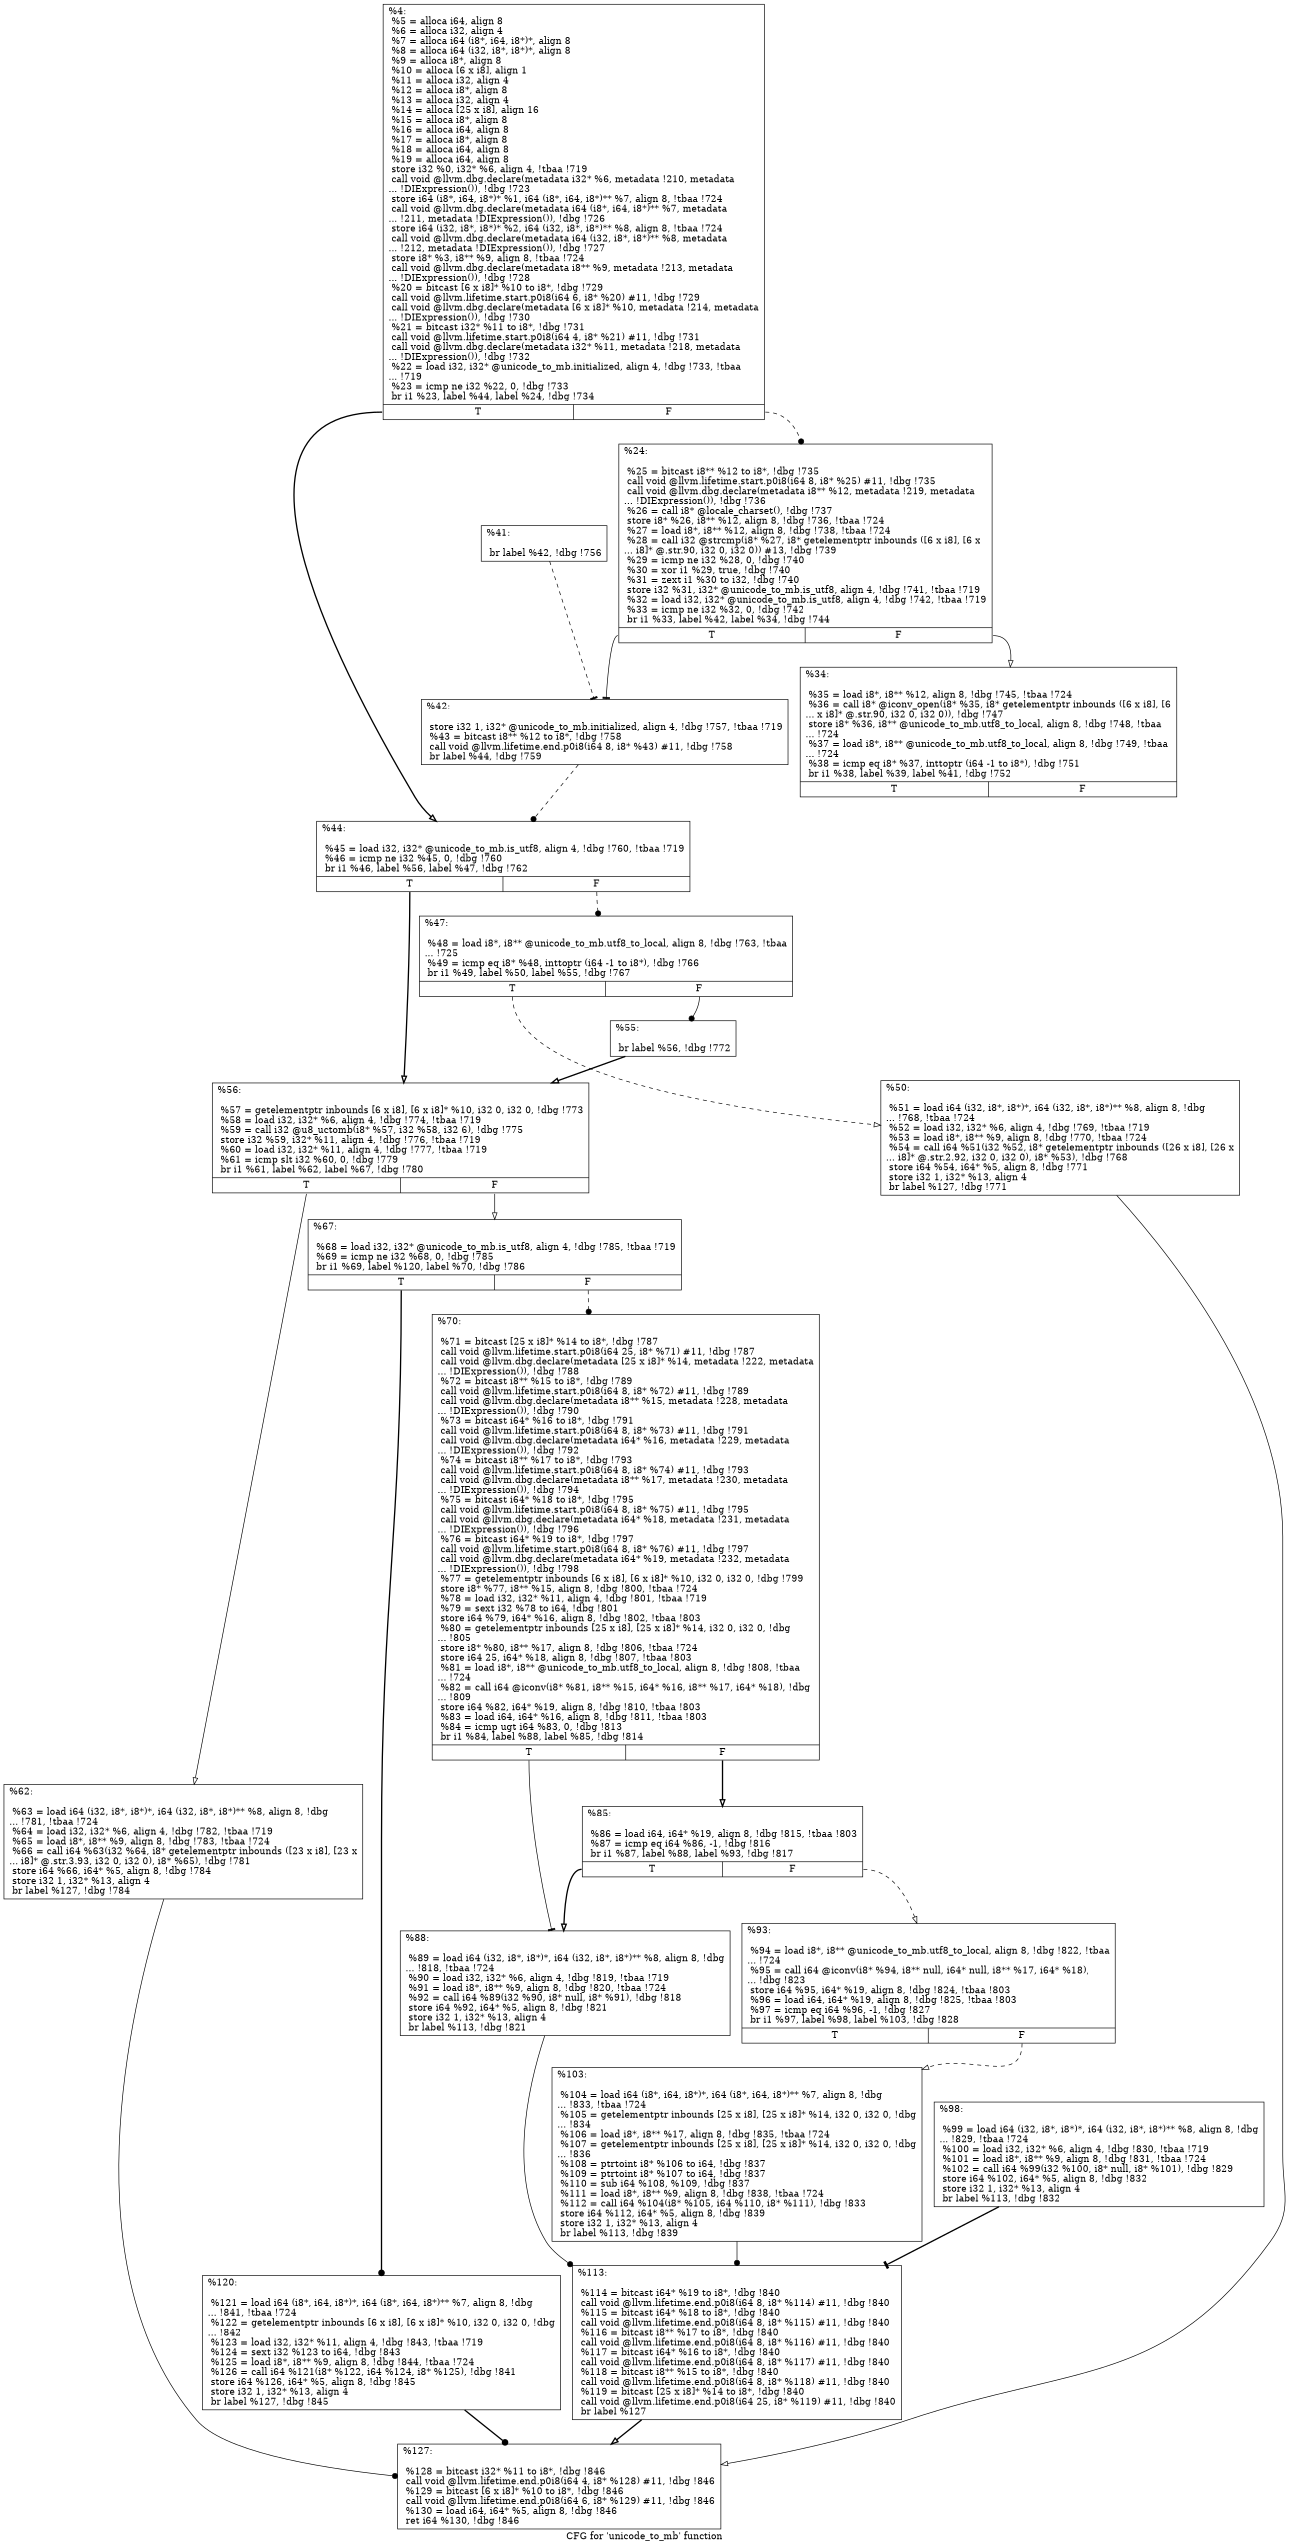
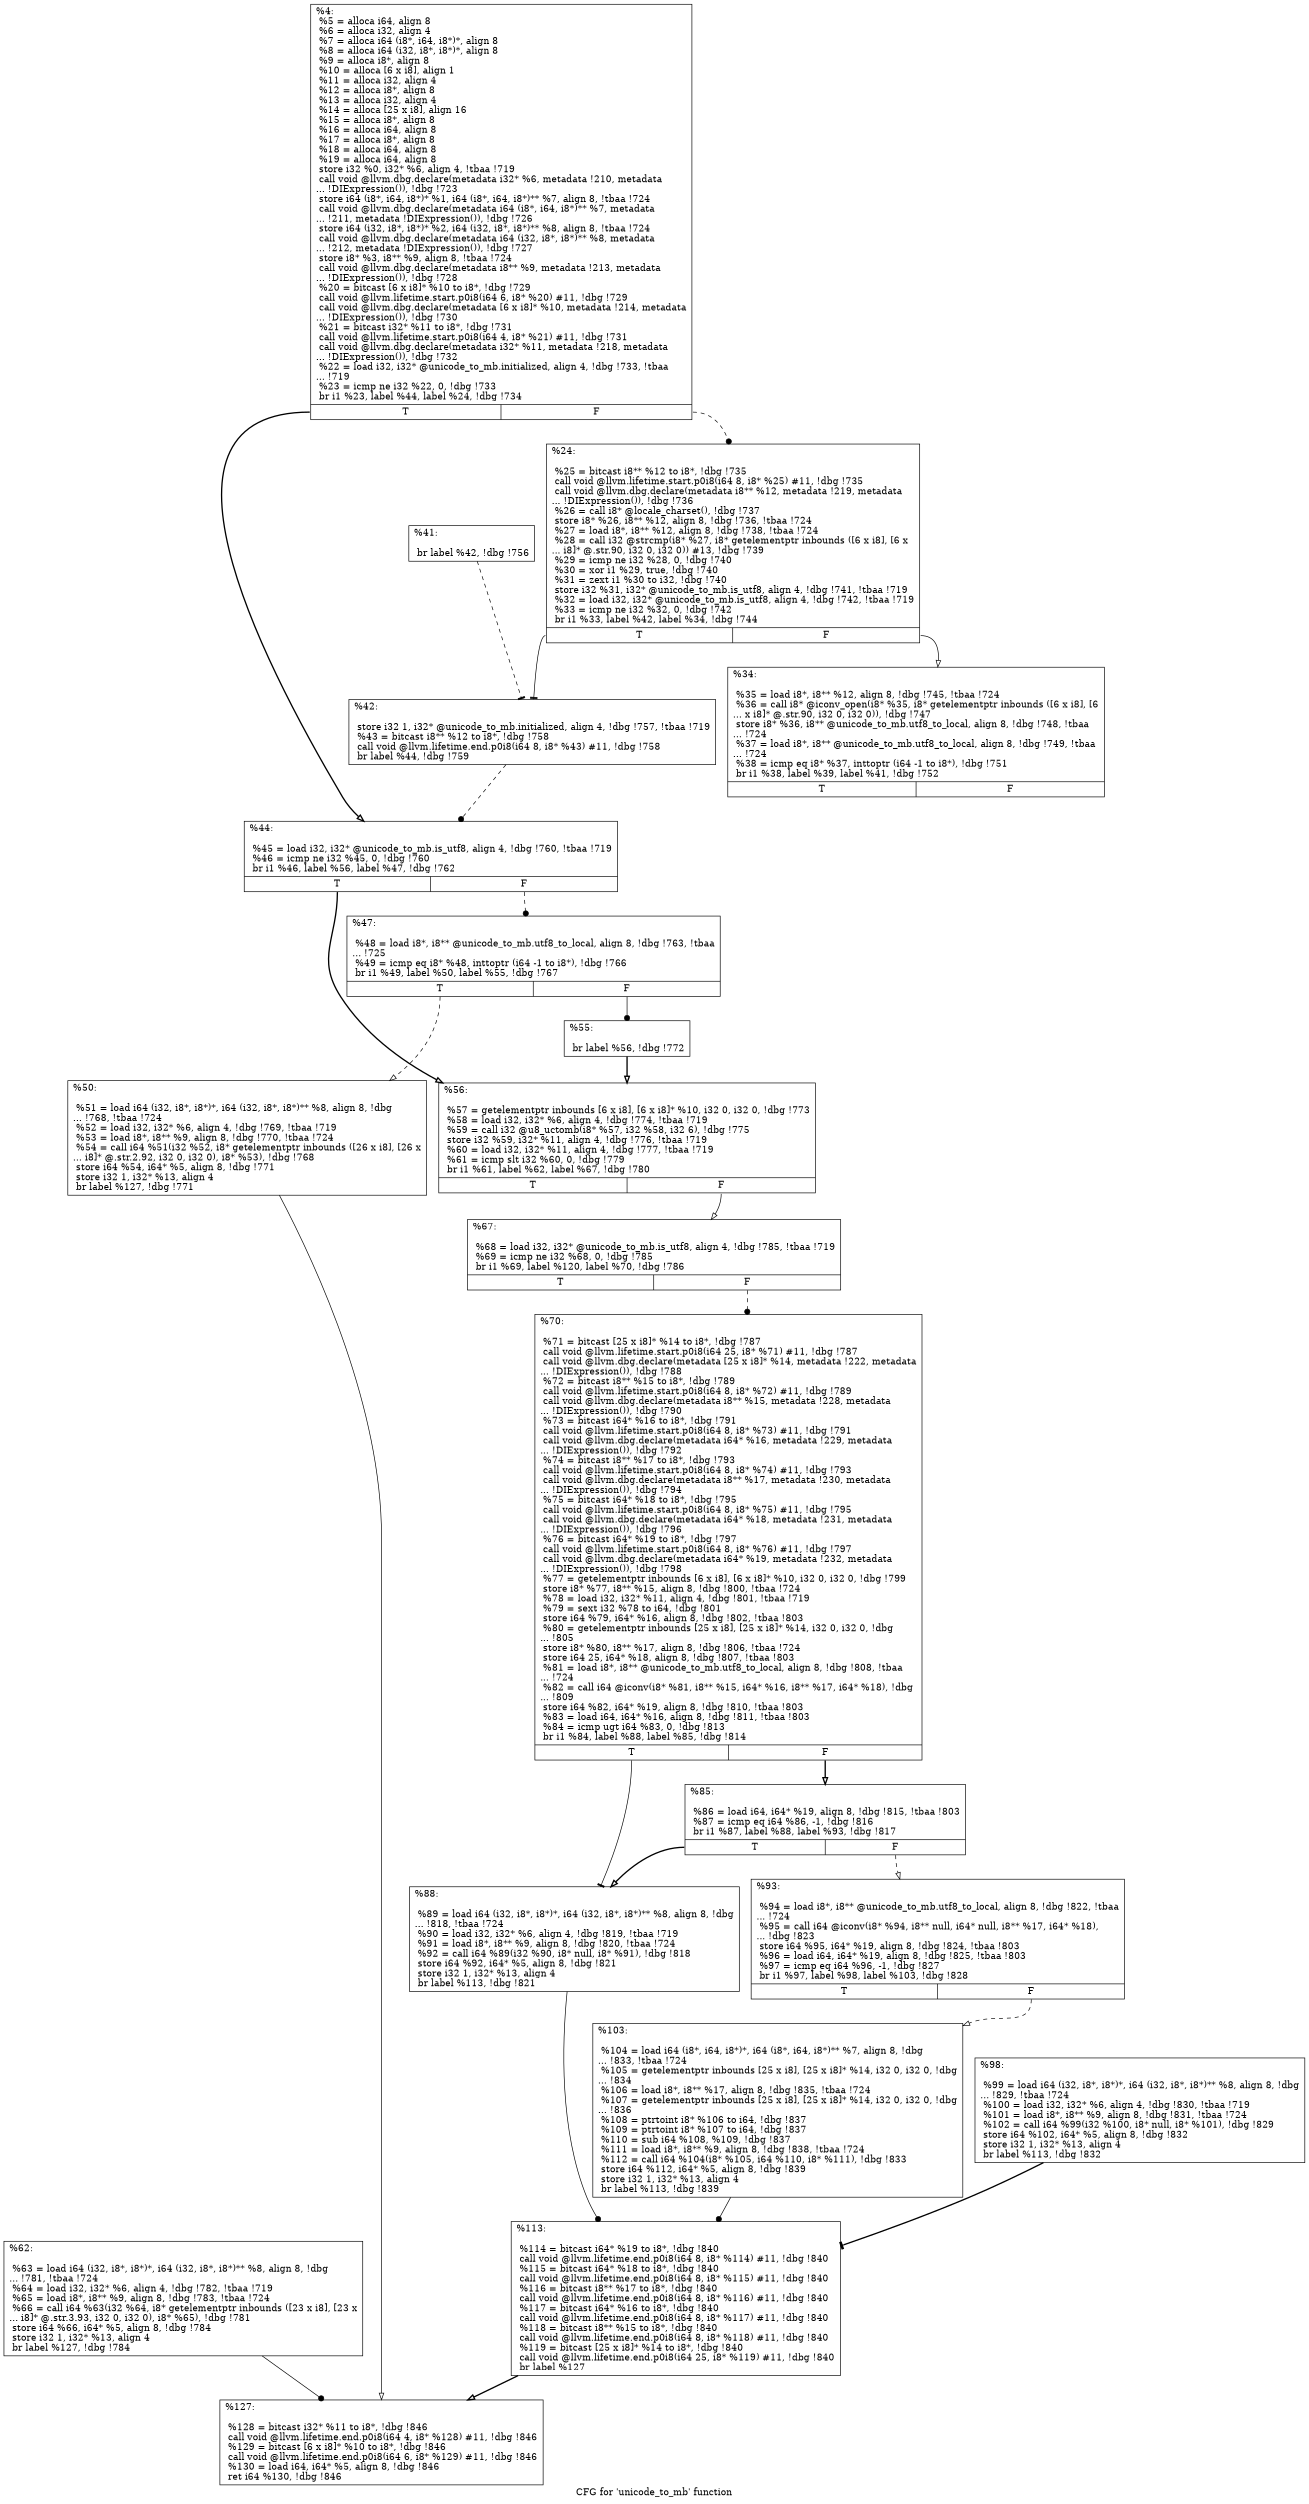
edge "%56:" -> "%62:": removed
node "%120:": removed
